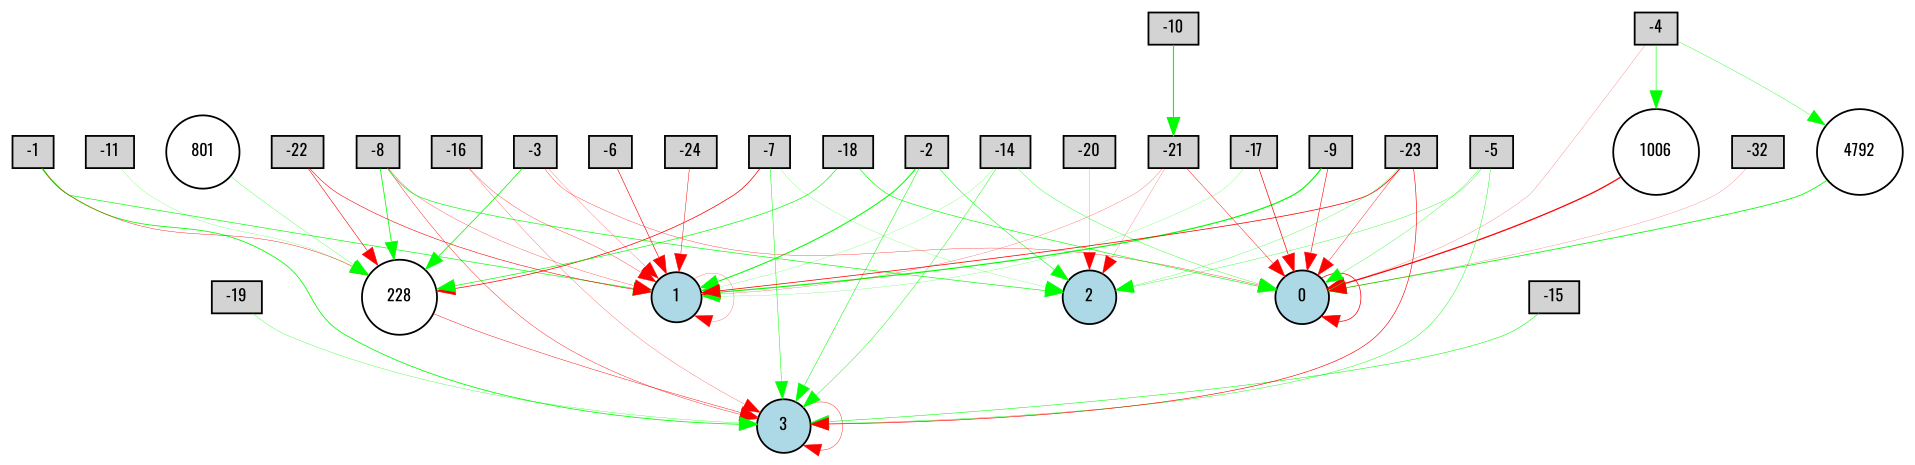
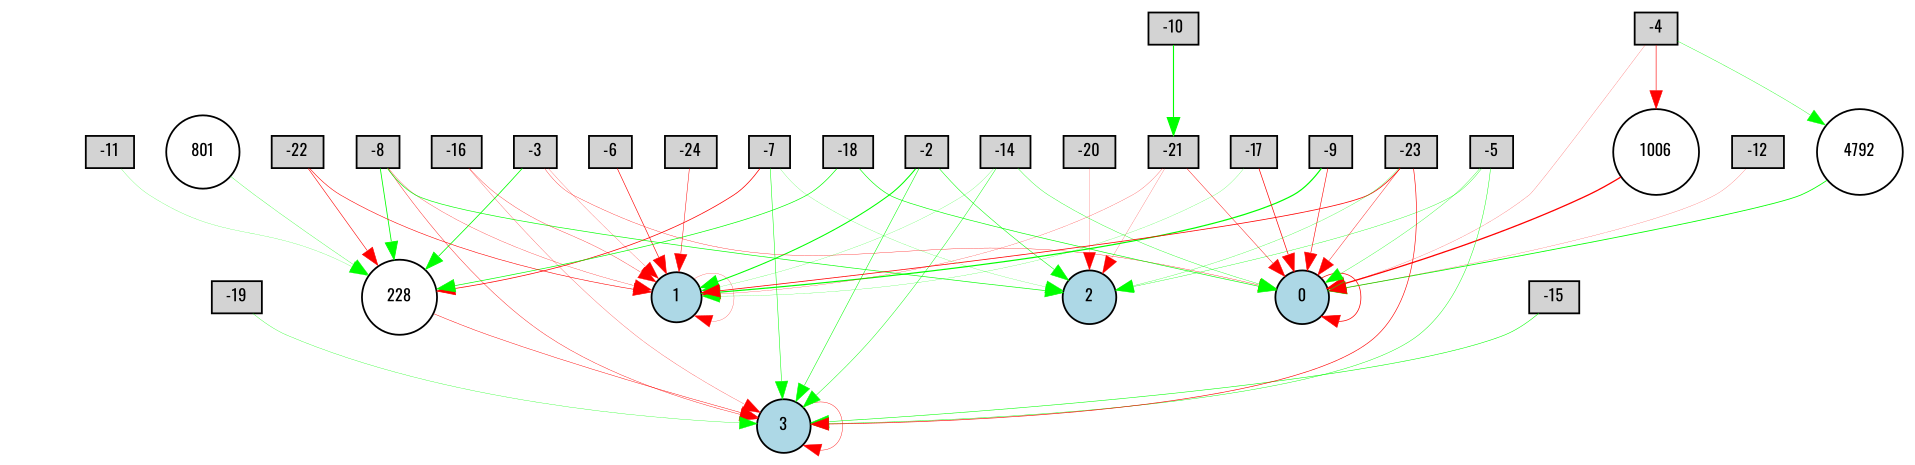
edge "-4" -> "1006": color green -> red
node "-1": removed
node "-32": label "-32" -> "-12"
